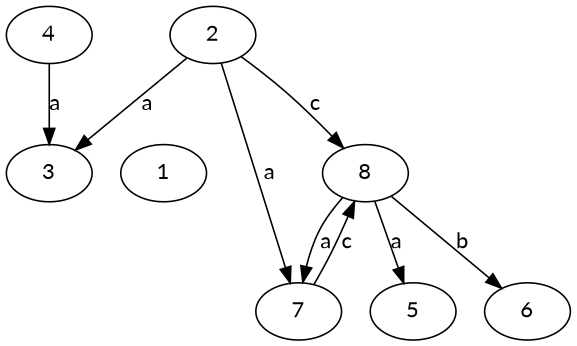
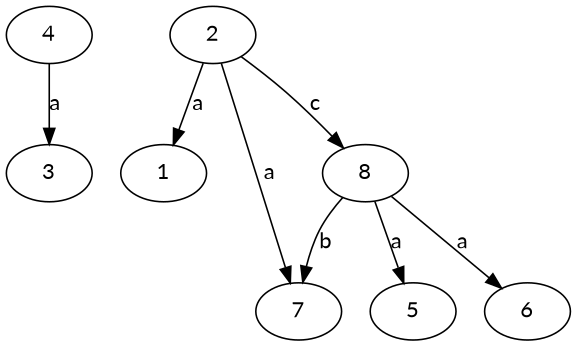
edge "2" -> "3": now "2" -> "1"
edge "8" -> "7": label "a" -> "b"
edge "8" -> "6": label "b" -> "a"
edge "7" -> "8": removed, label "c"
